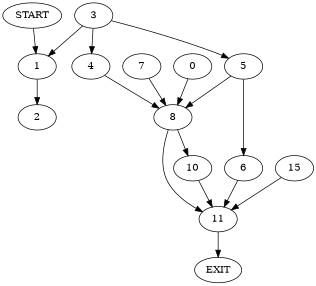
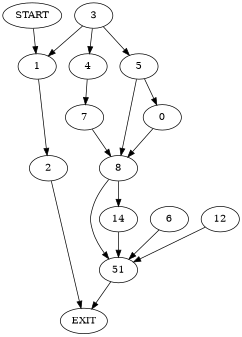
edge "4" -> "8": now "4" -> "7"
edge "5" -> "6": now "5" -> "0"
node "10": label "10" -> "14"
node "15": label "15" -> "12"
node "11": label "11" -> "51"
edge "2" -> "EXIT": added
